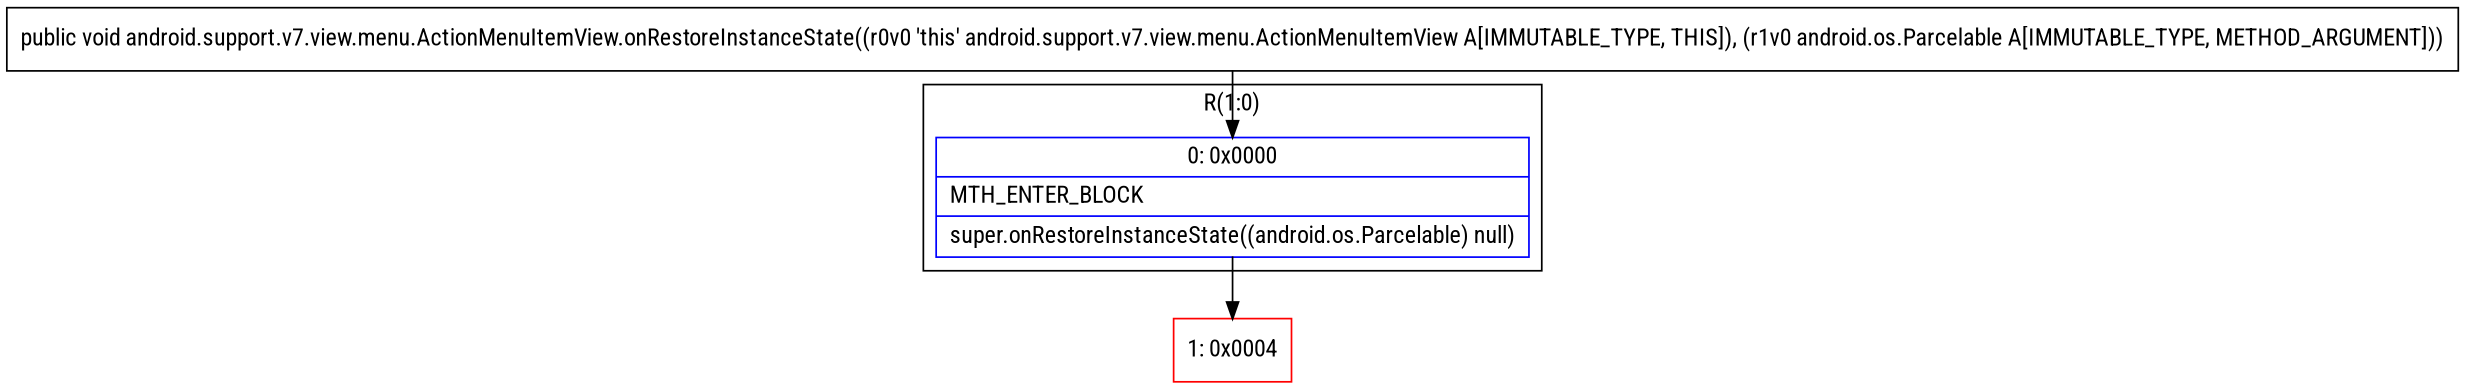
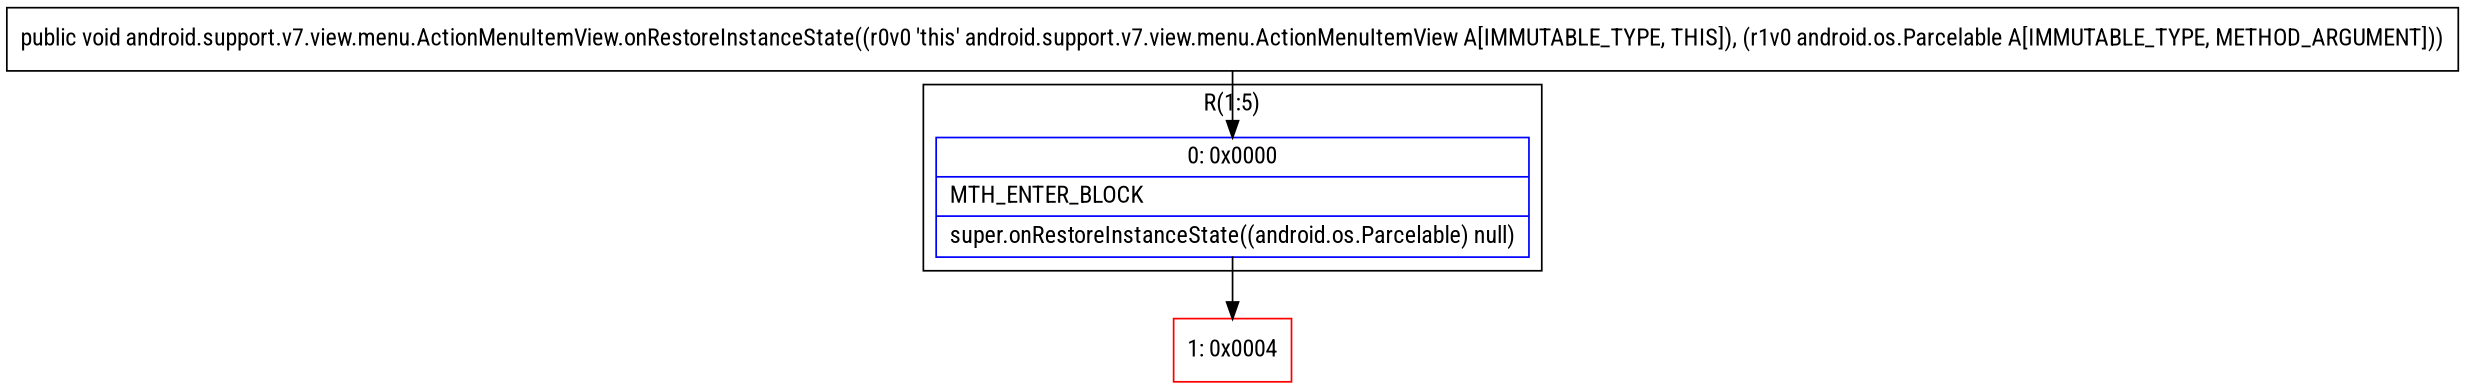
cluster "R(1:0)": label "R(1:0)" -> "R(1:5)"
